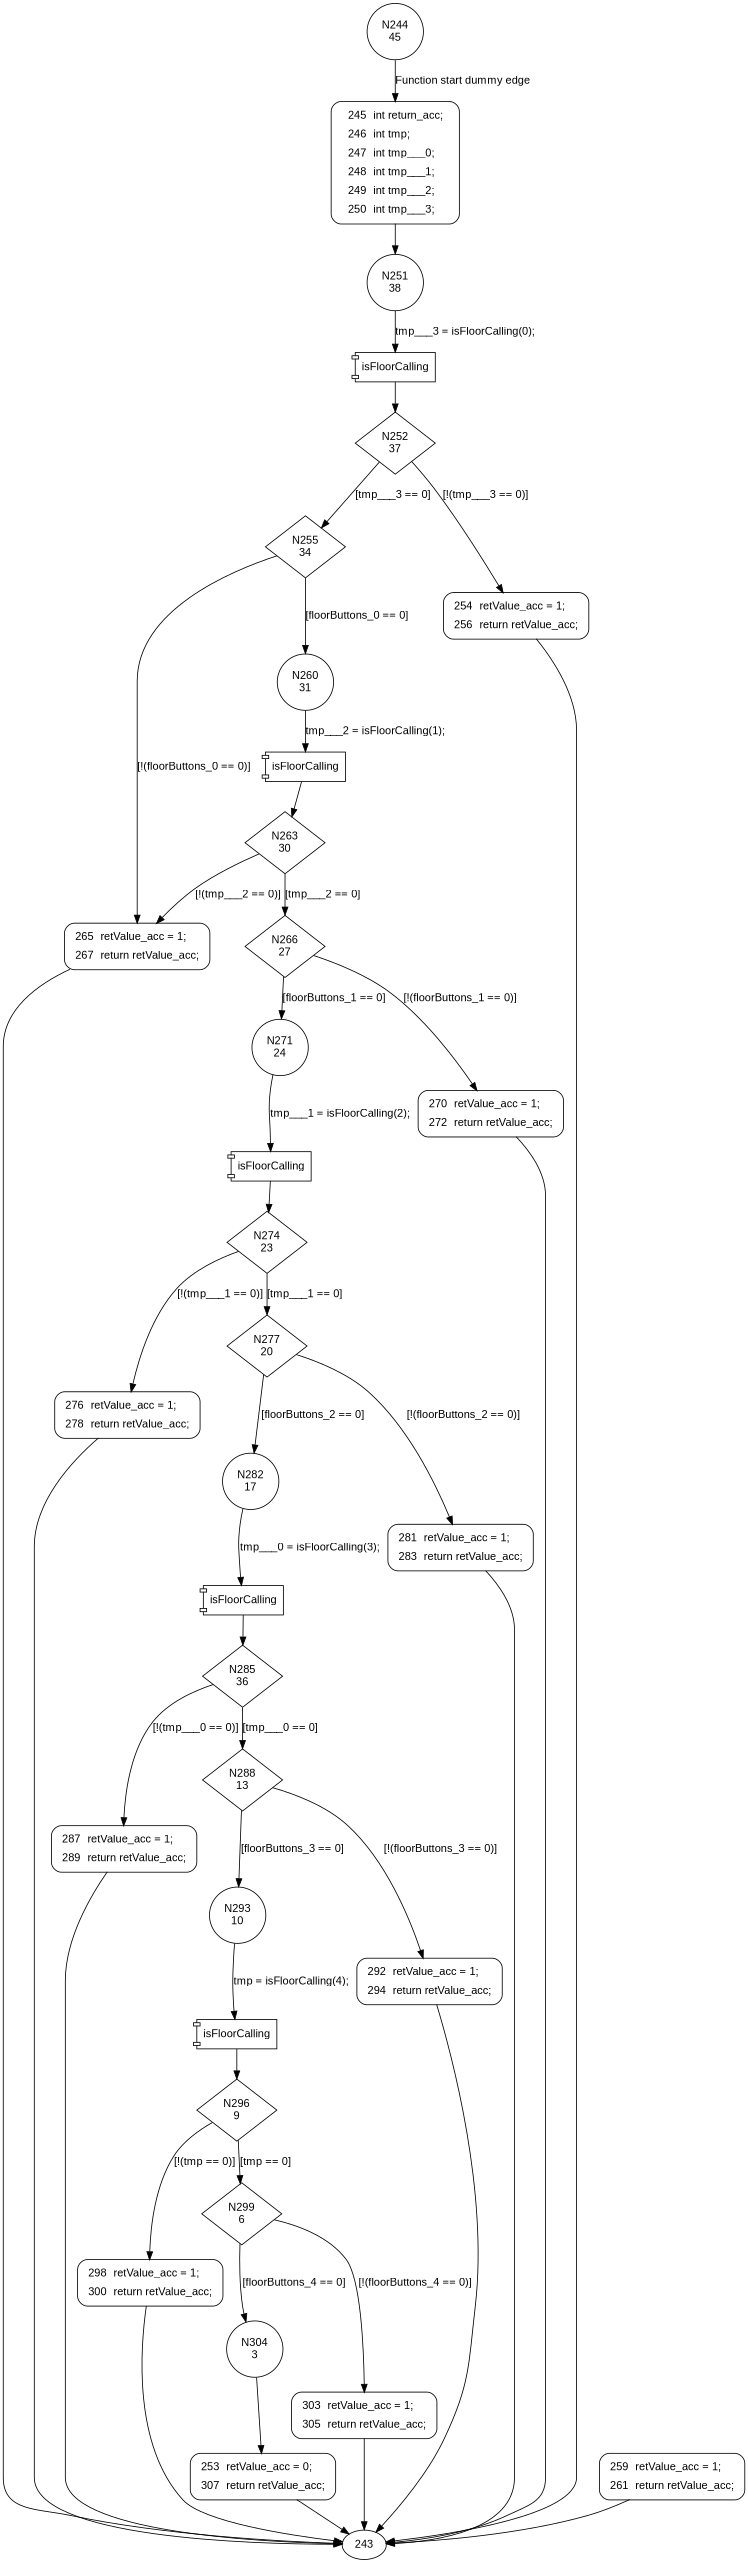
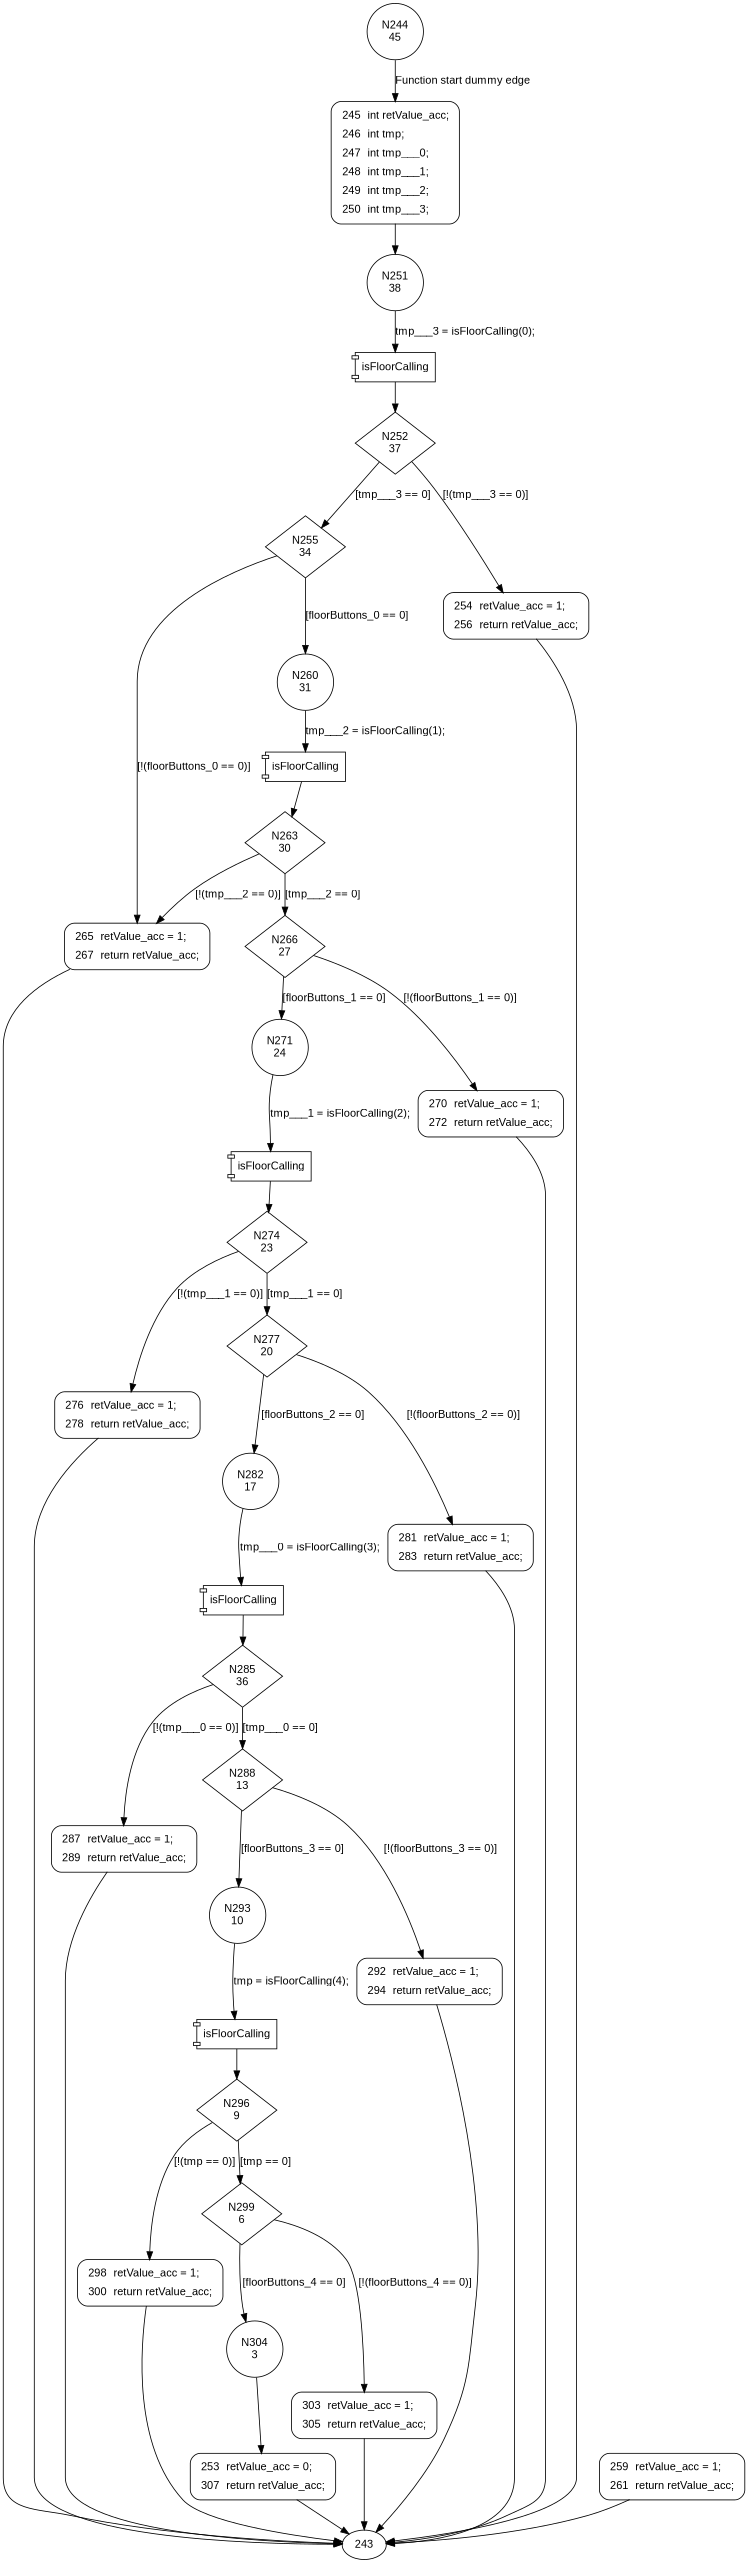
node "245": text "int return_acc;" -> "int retValue_acc;"
